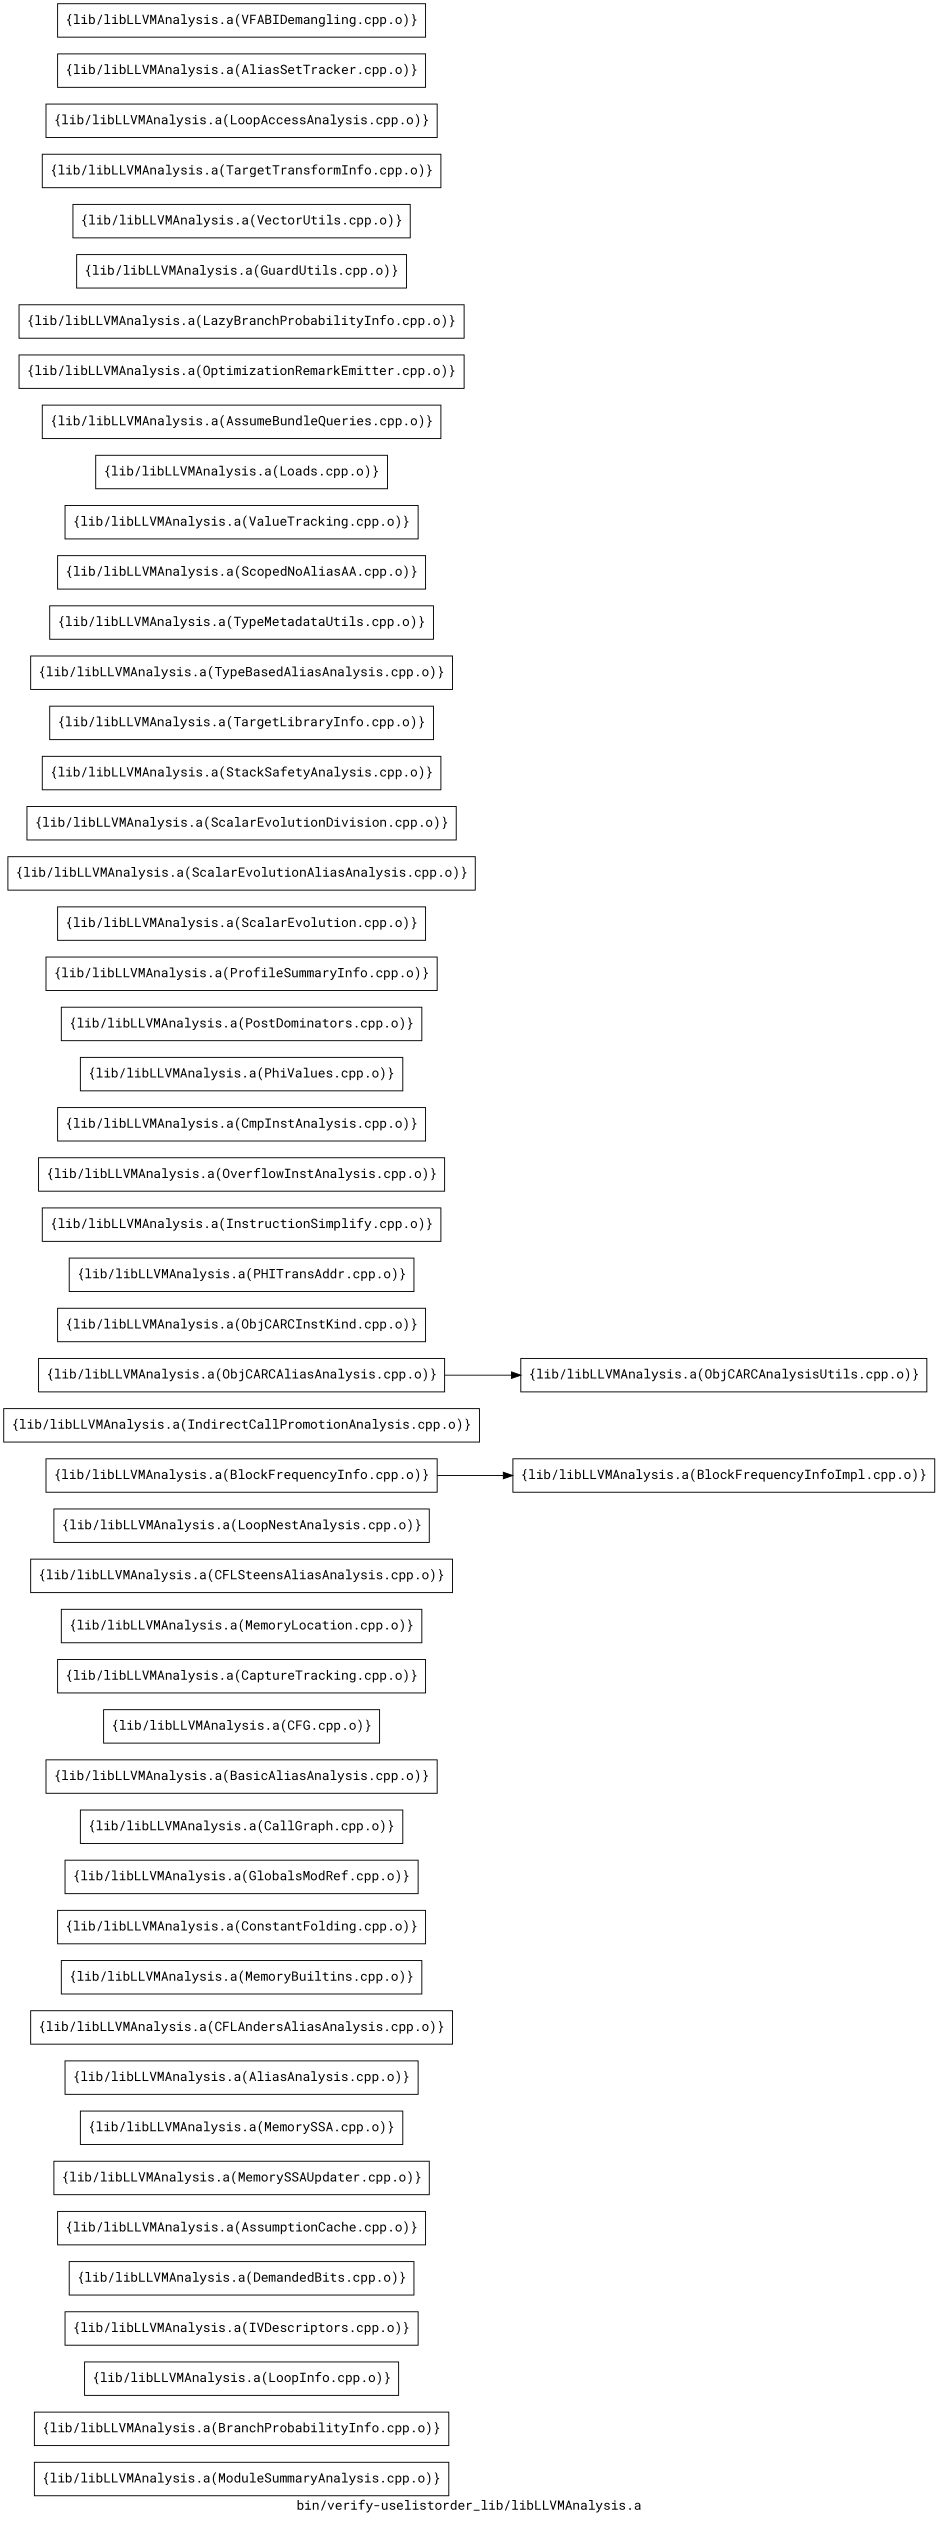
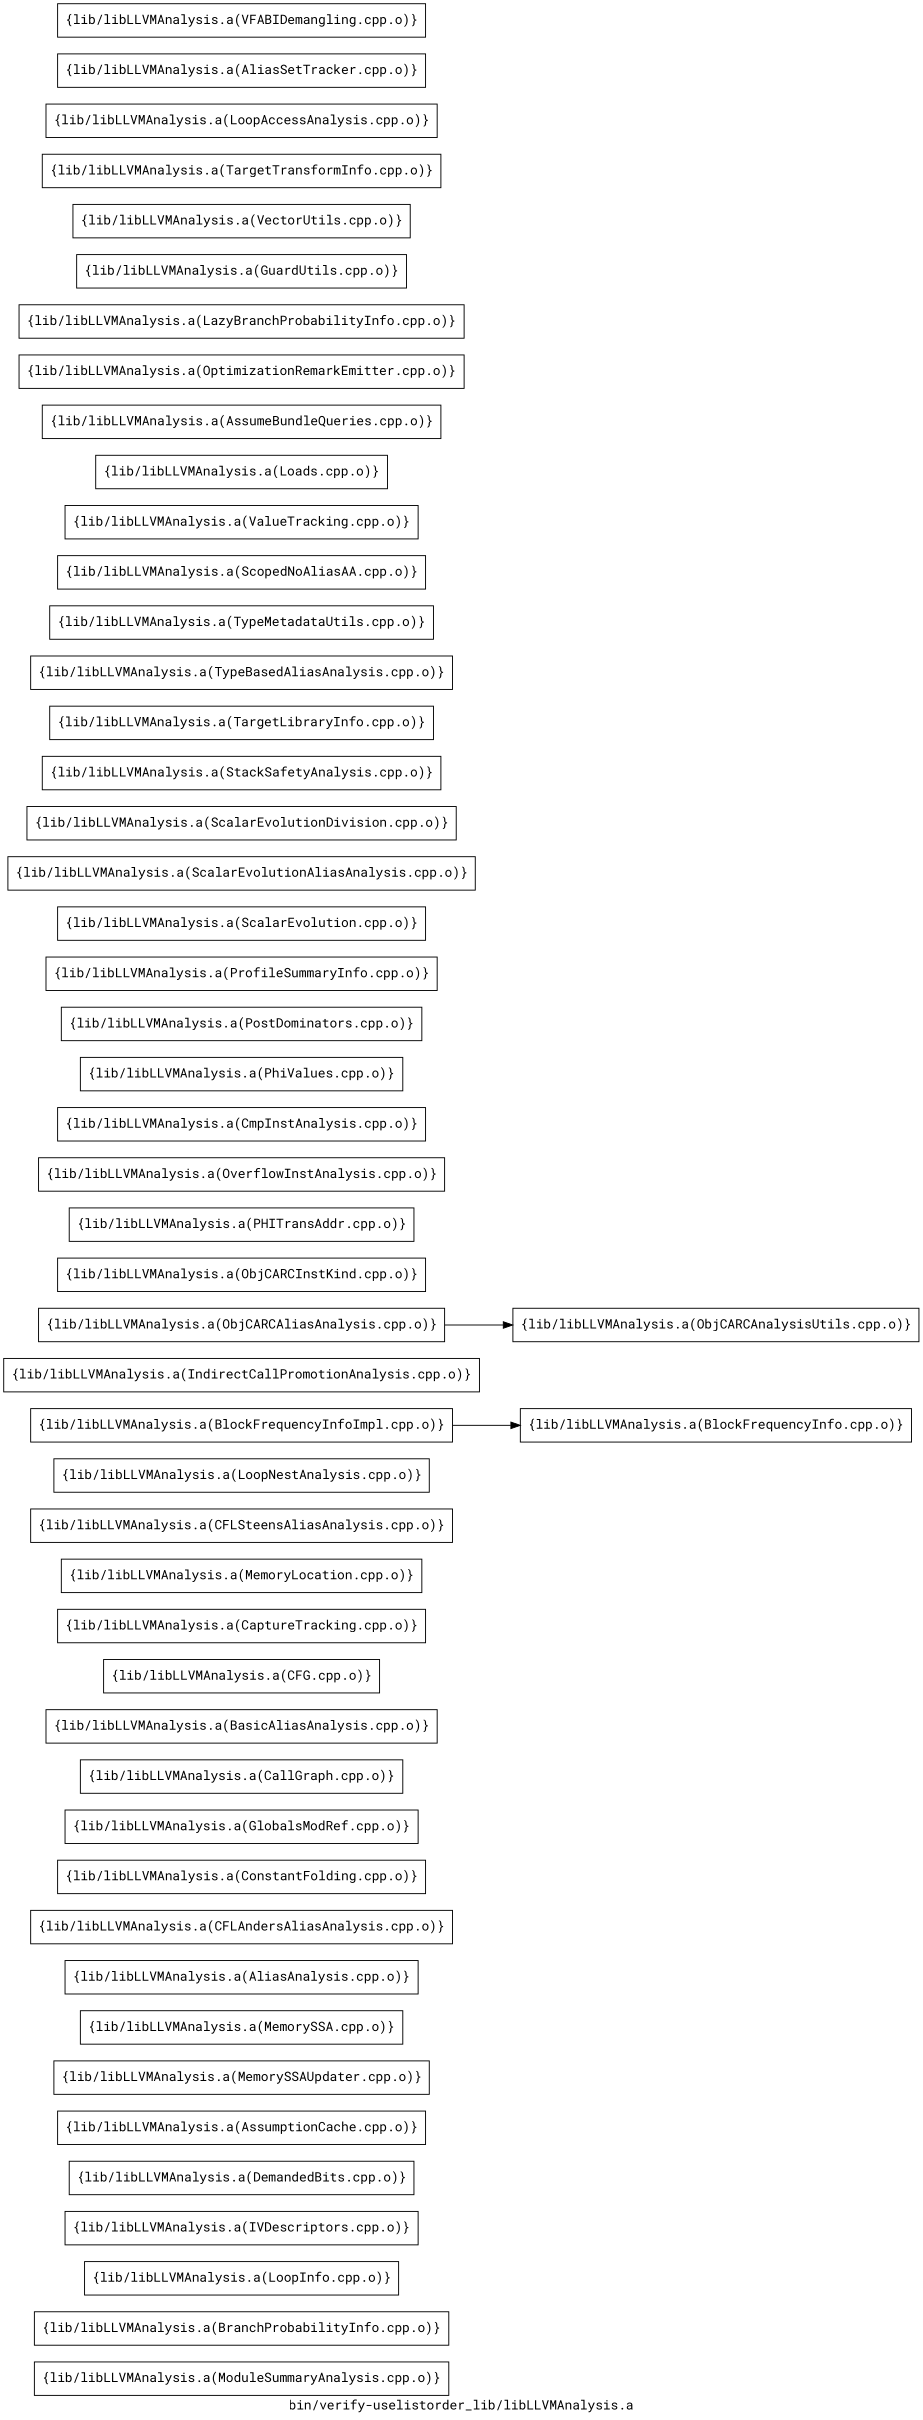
node "{lib/libLLVMAnalysis.a(InstructionSimplify.cpp.o)}": removed
edge "{lib/libLLVMAnalysis.a(BlockFrequencyInfo.cpp.o)}" -> "{lib/libLLVMAnalysis.a(BlockFrequencyInfoImpl.cpp.o)}": reversed
node "{lib/libLLVMAnalysis.a(MemoryBuiltins.cpp.o)}": removed
